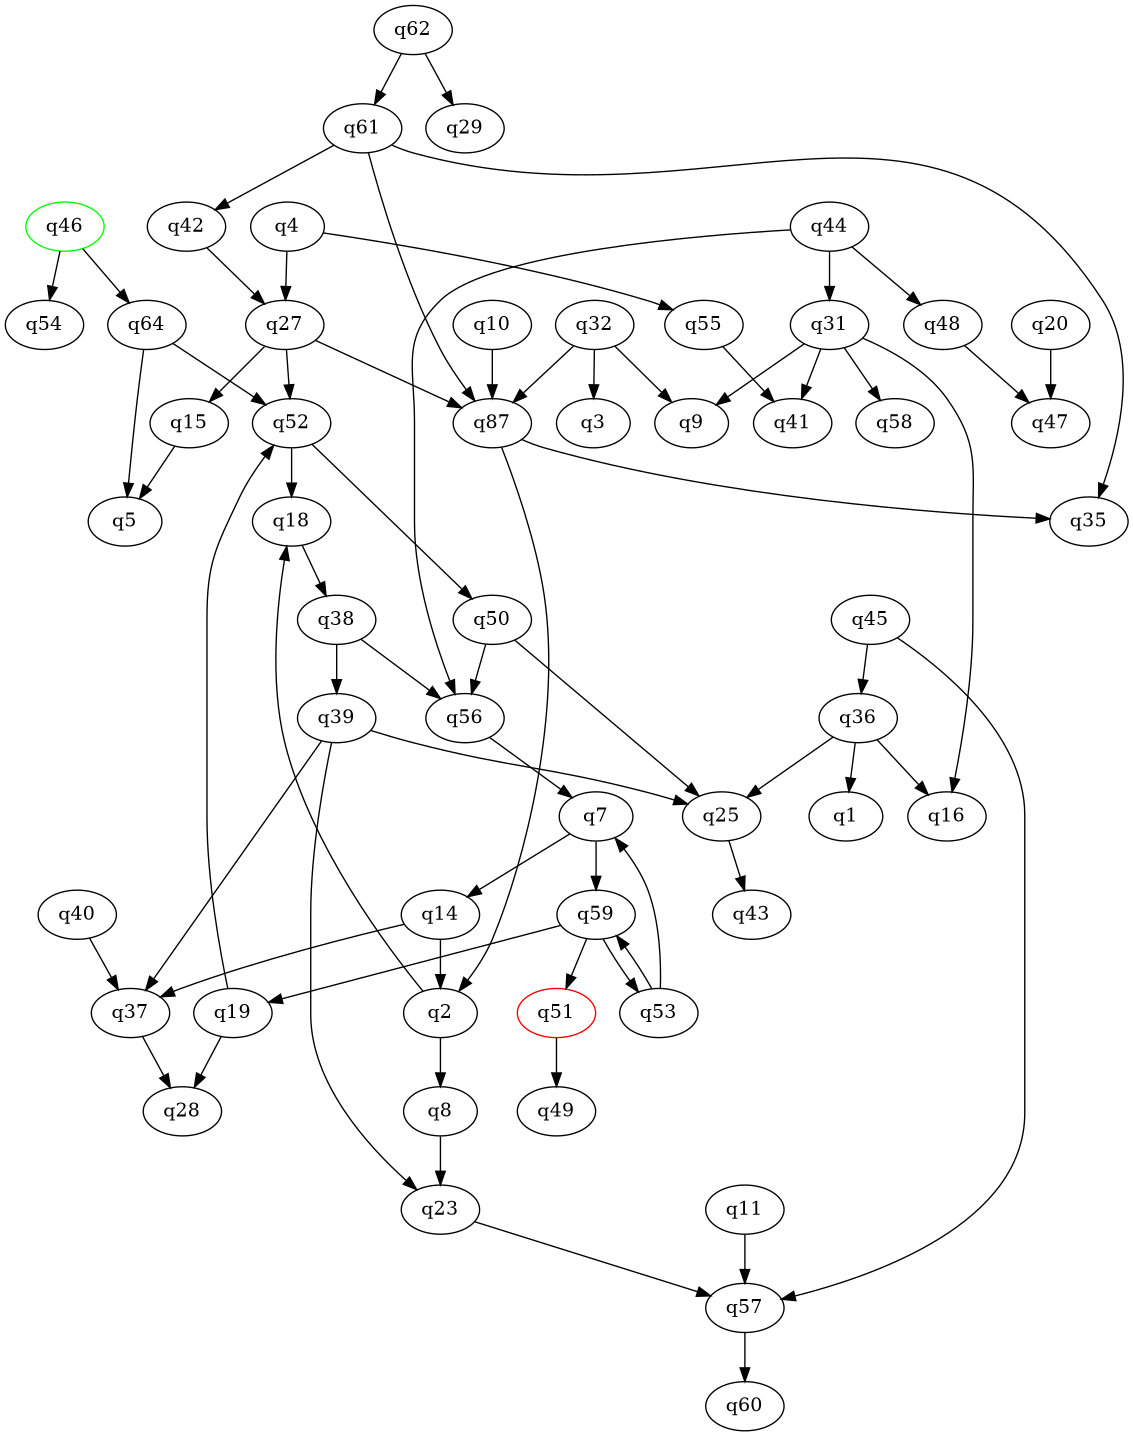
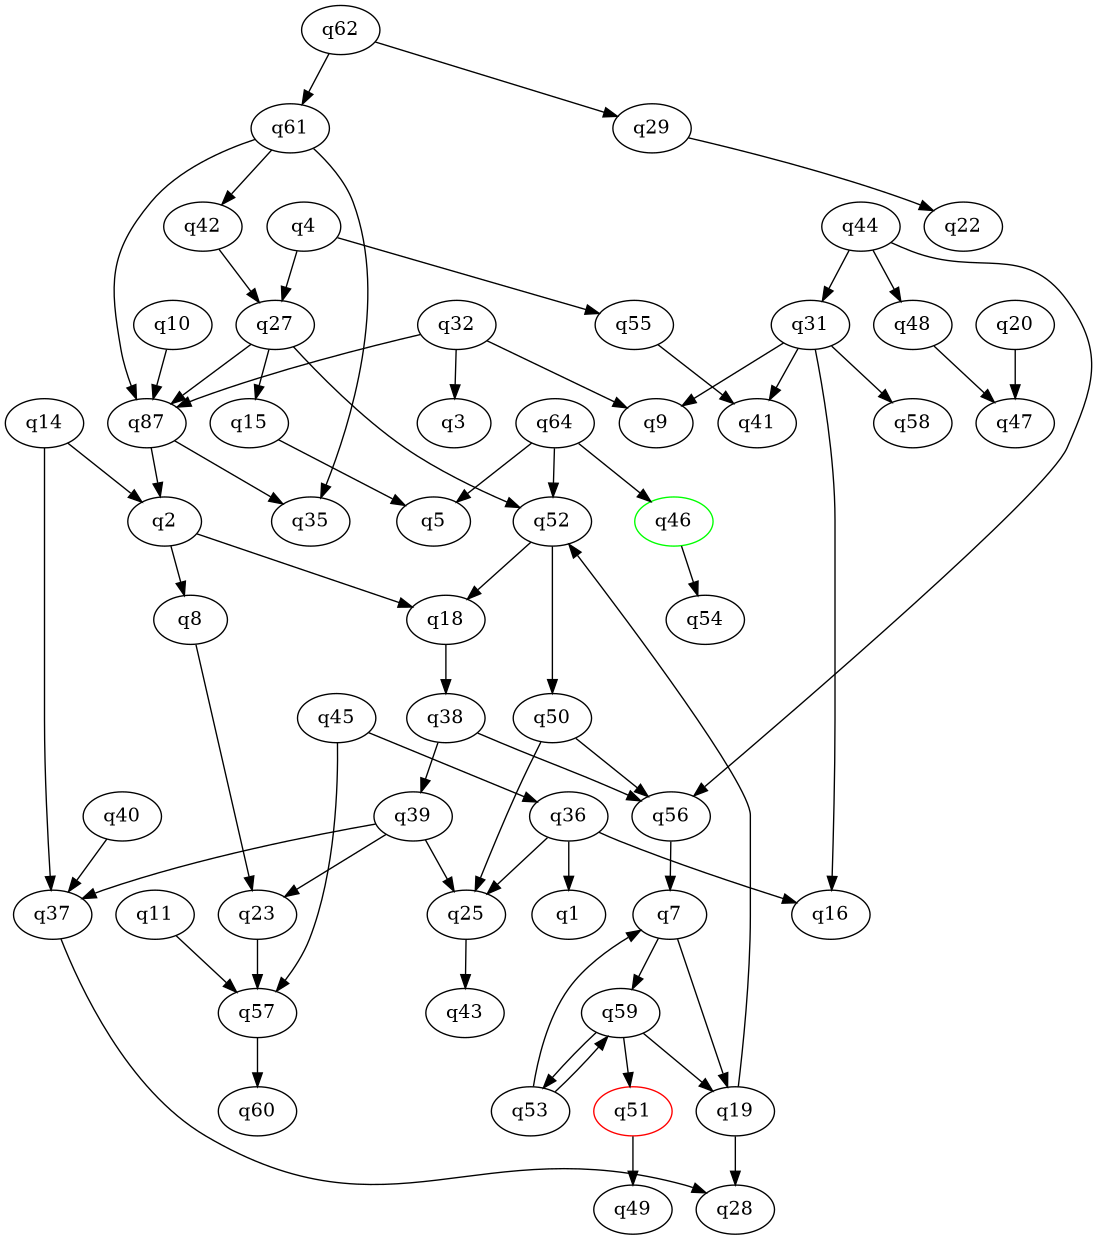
node "q22": added
edge "q46" -> "q64": reversed
edge "q7" -> "q14": now "q7" -> "q19"
